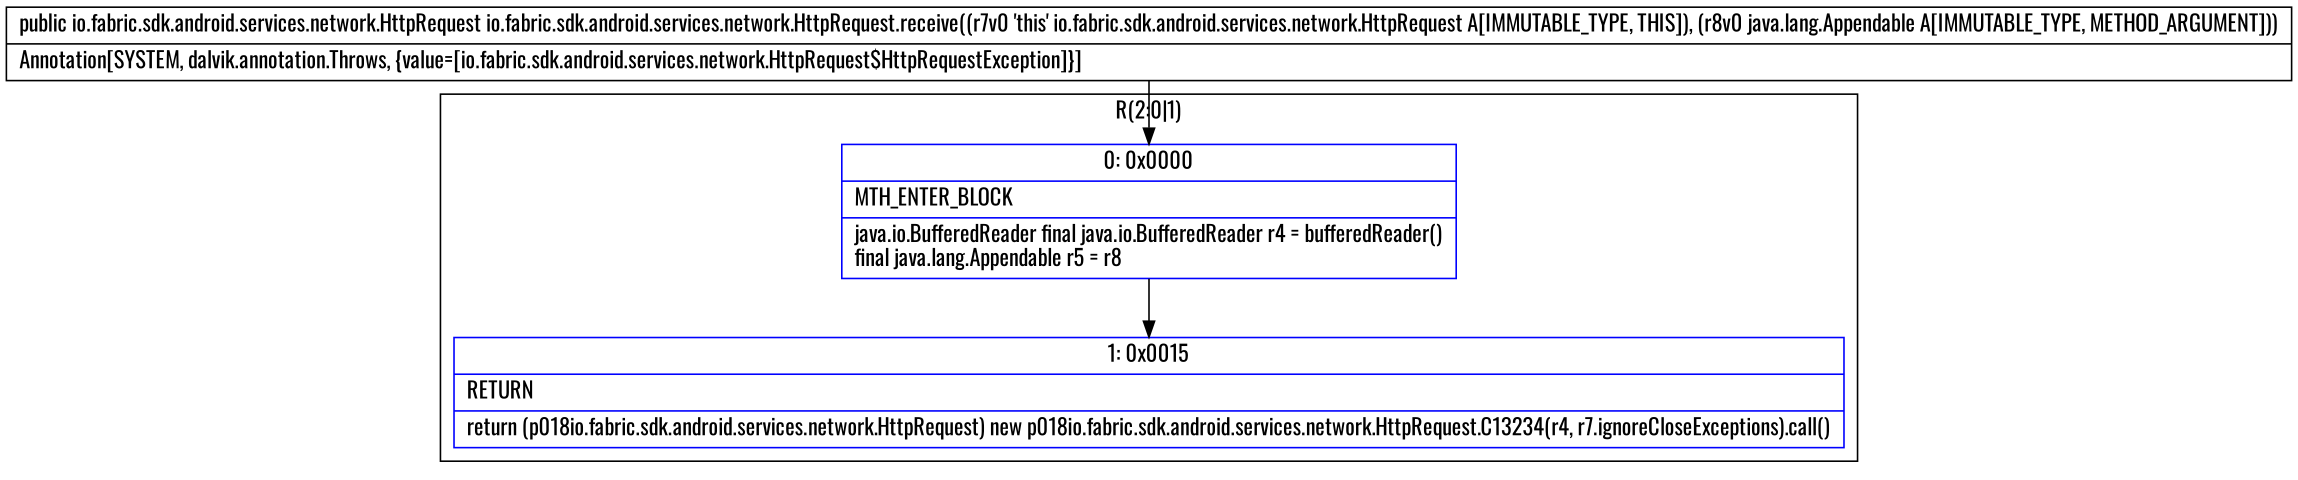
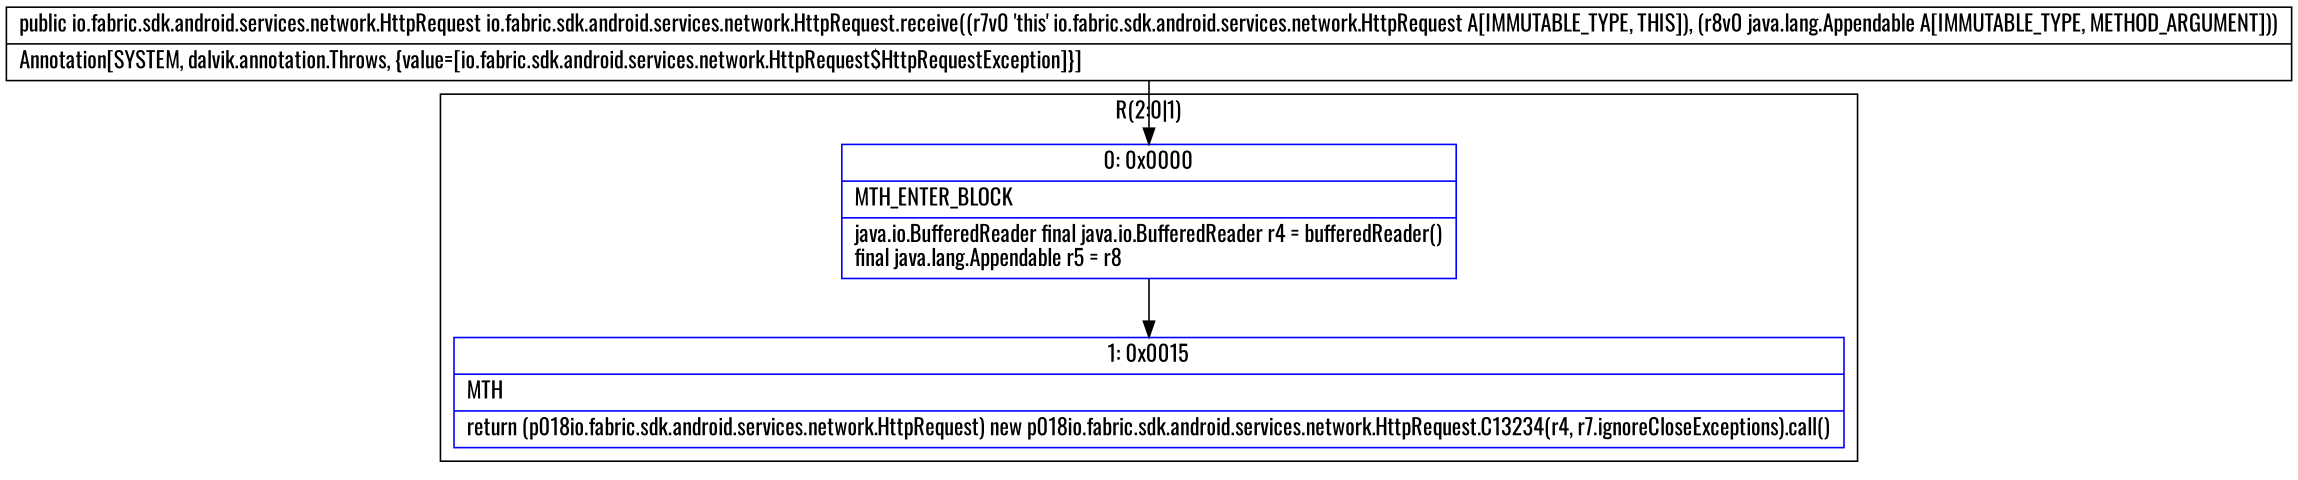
node "1: 0x0015": text "RETURN" -> "MTH"
